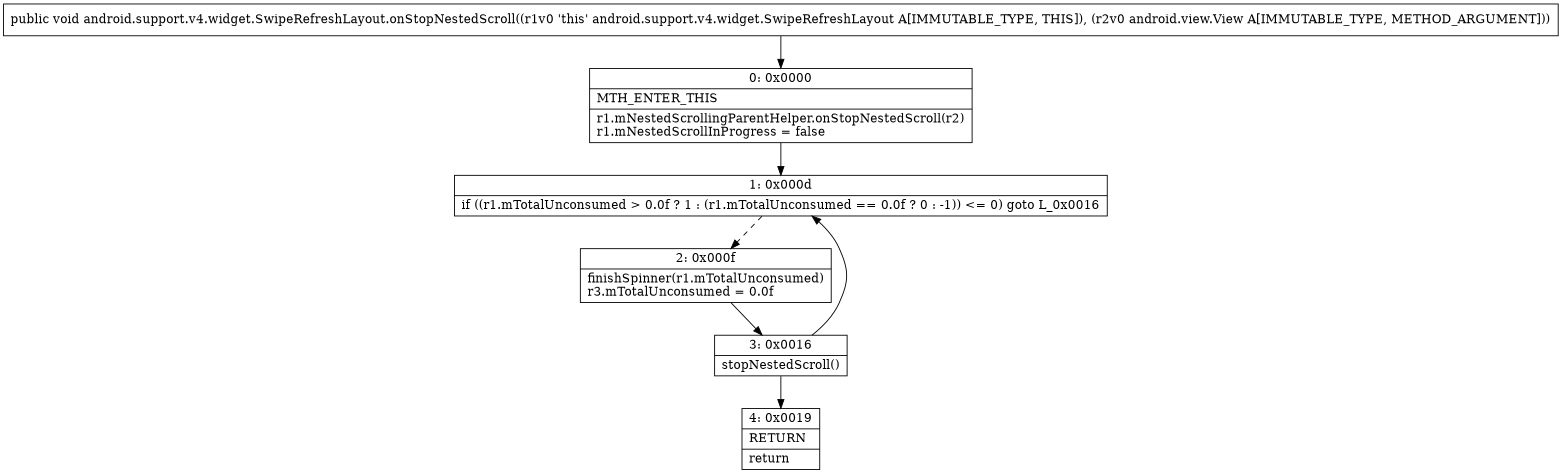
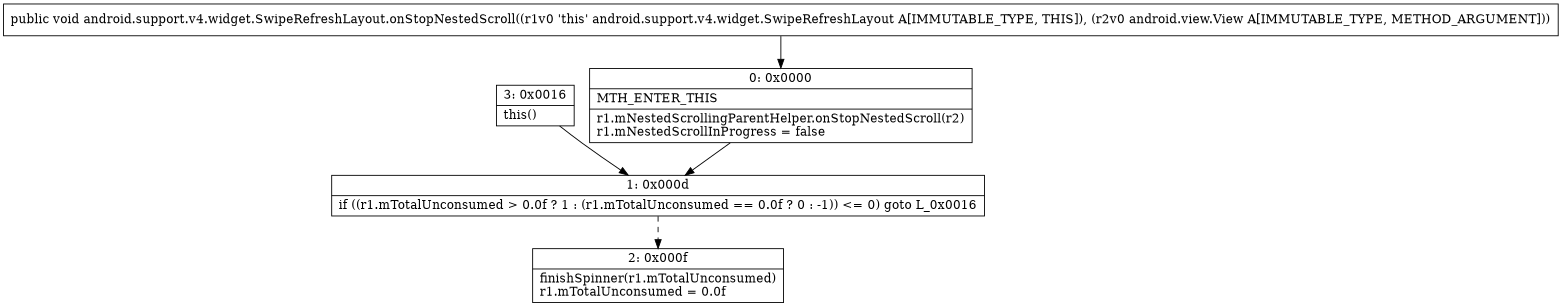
node "2: 0x000f": text "r3.mTotalUnconsumed = 0.0f" -> "r1.mTotalUnconsumed = 0.0f"
edge "2: 0x000f" -> "3: 0x0016": removed
node "3: 0x0016": text "stopNestedScroll()" -> "this()"
node "4: 0x0019": removed
